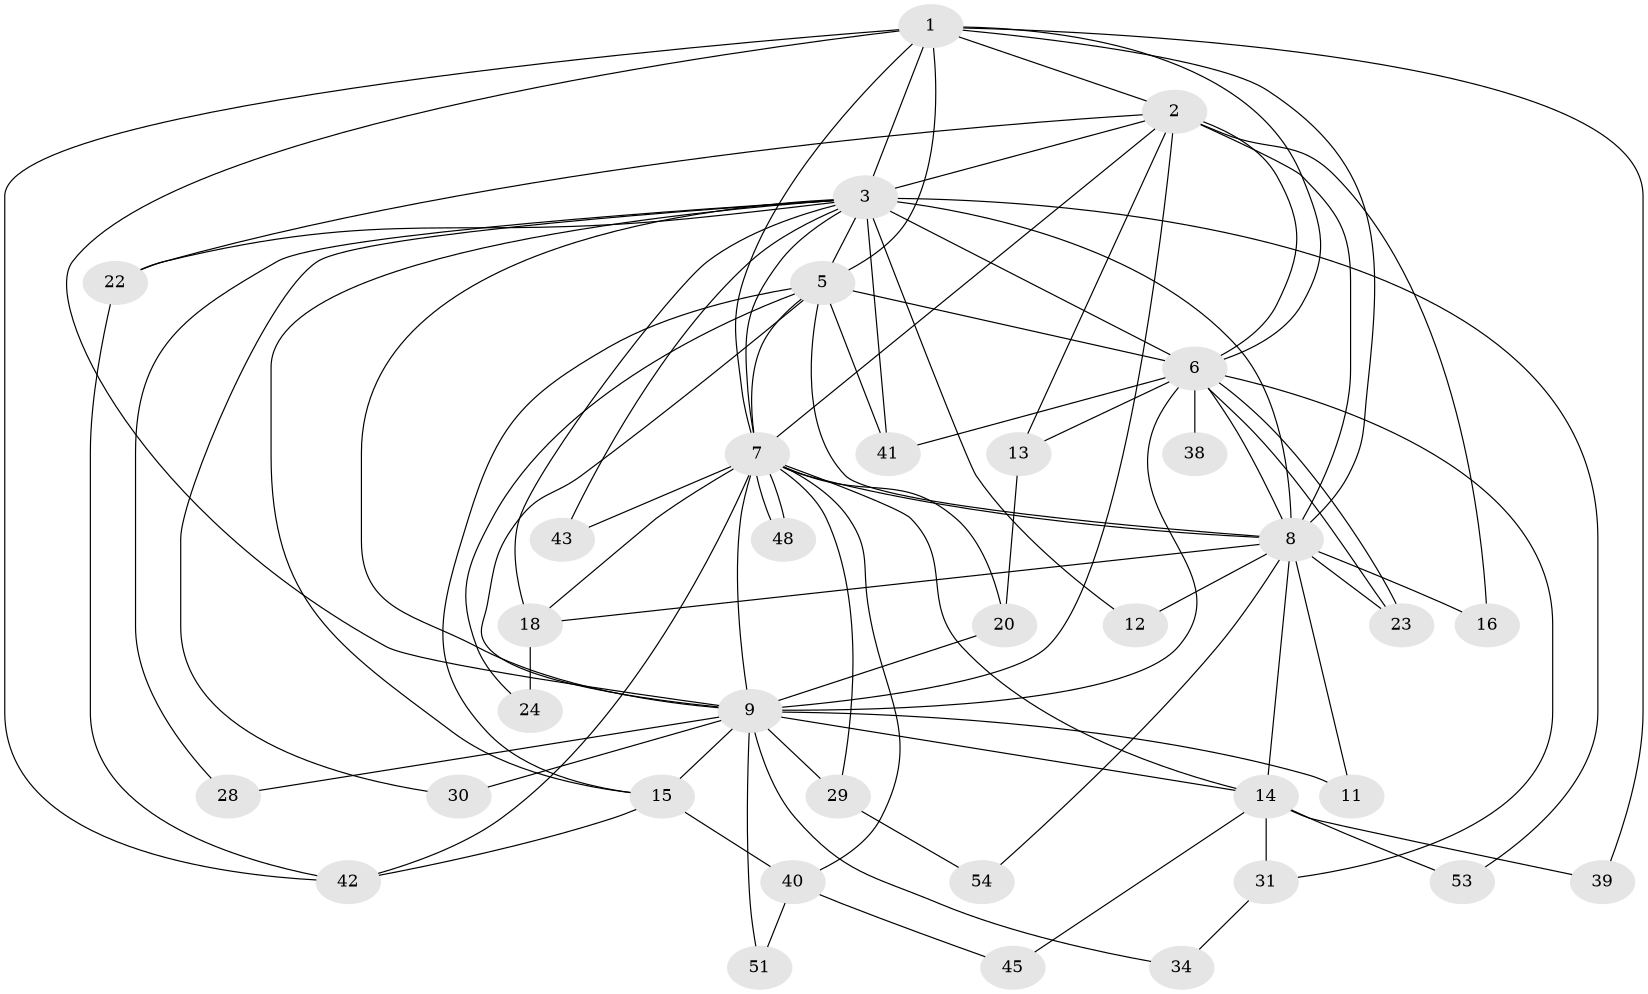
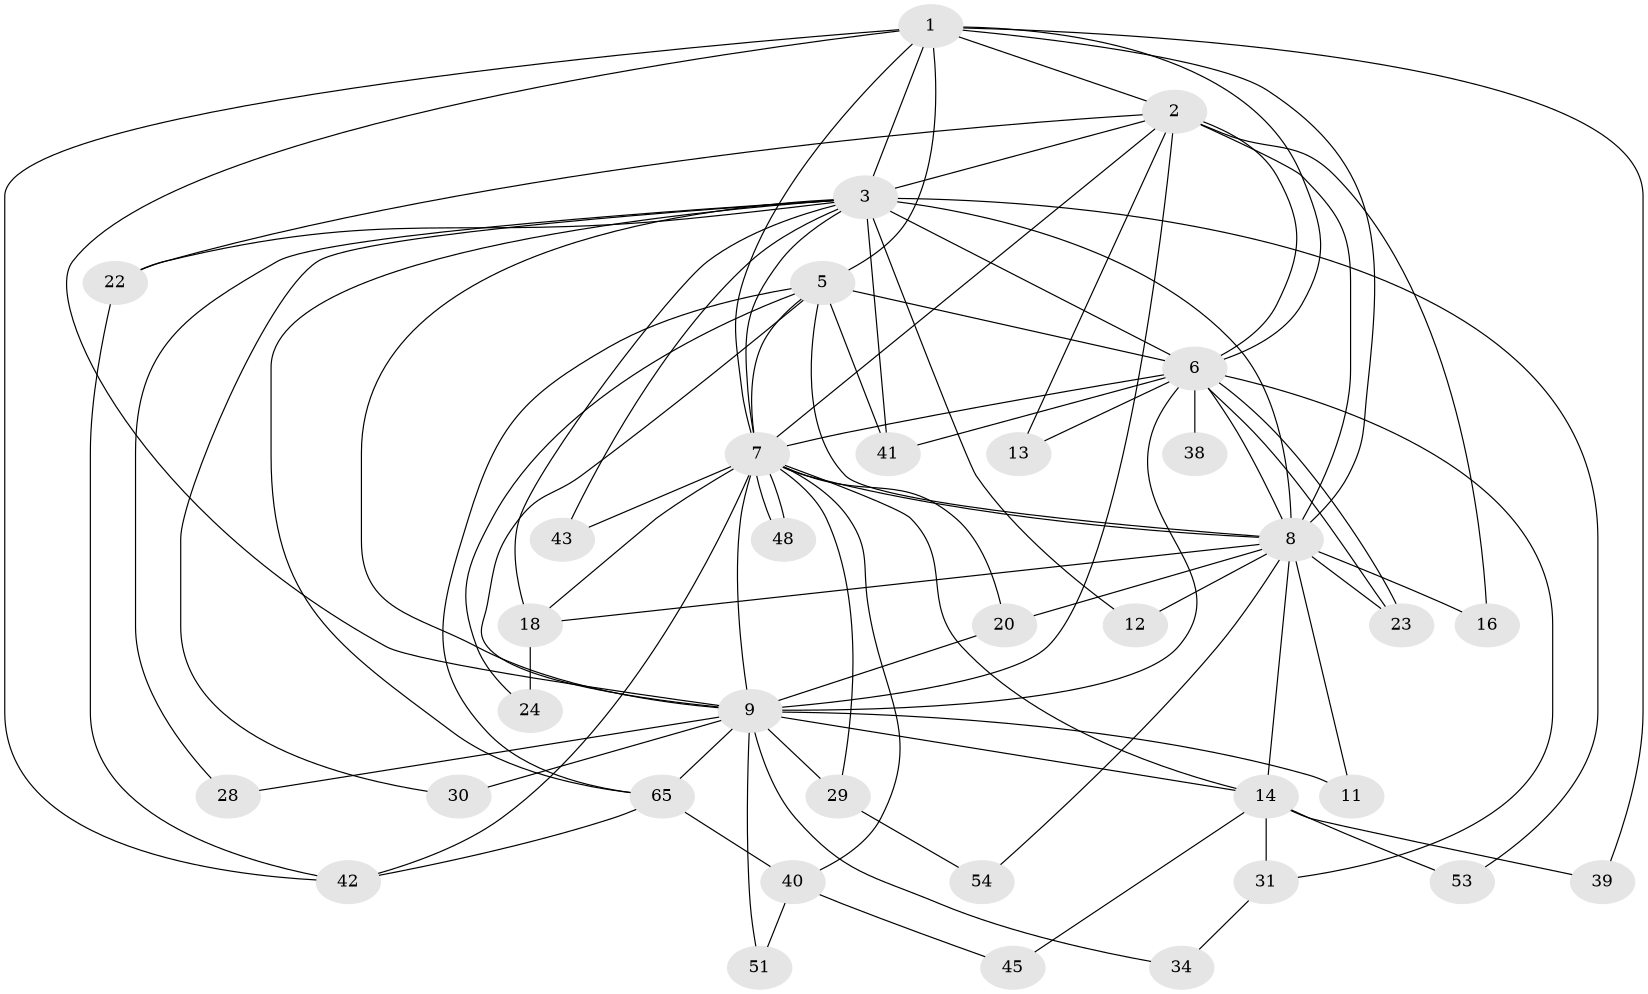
edge "3" -- "5": removed
edge "6" -- "7": added
edge "13" -- "20": now "8" -- "20"
node "15": label "15" -> "65"
